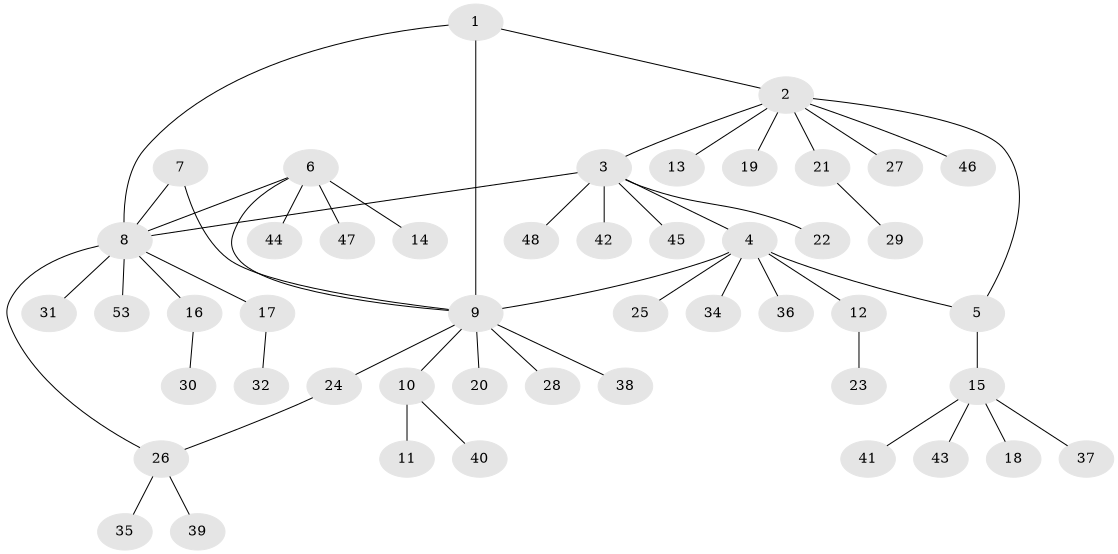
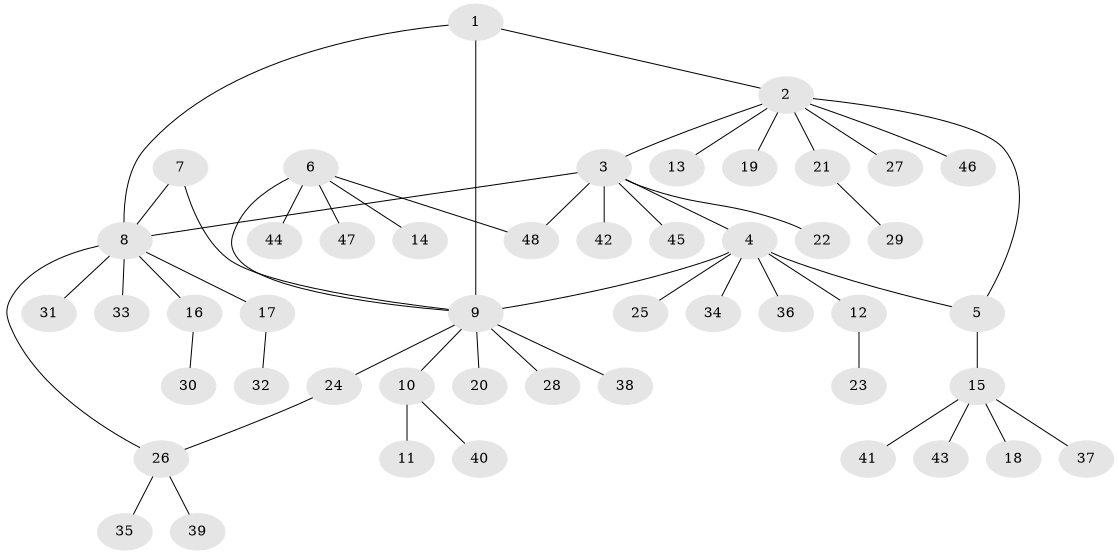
edge "6" -- "8": now "6" -- "48"
node "53": label "53" -> "33"
